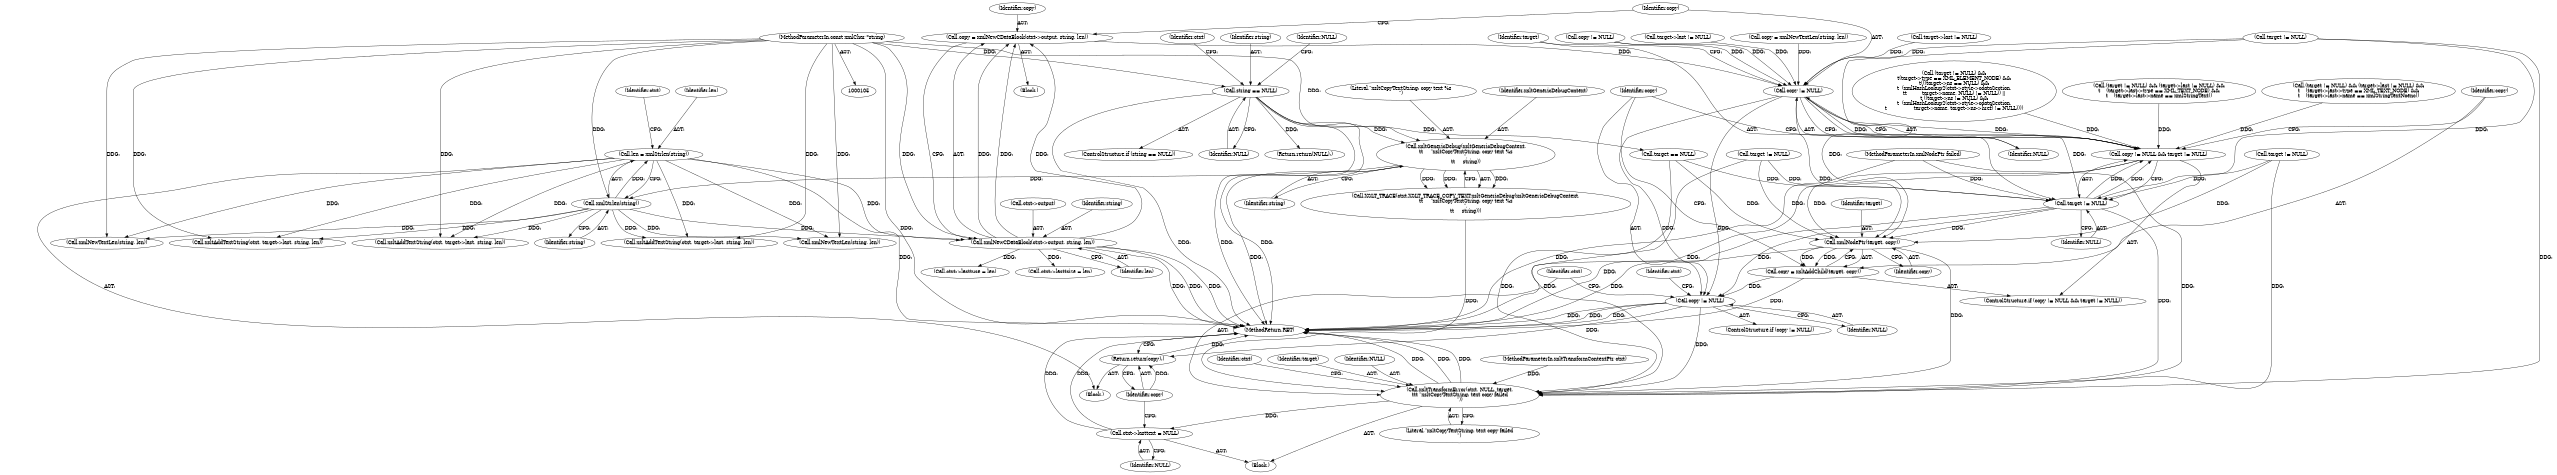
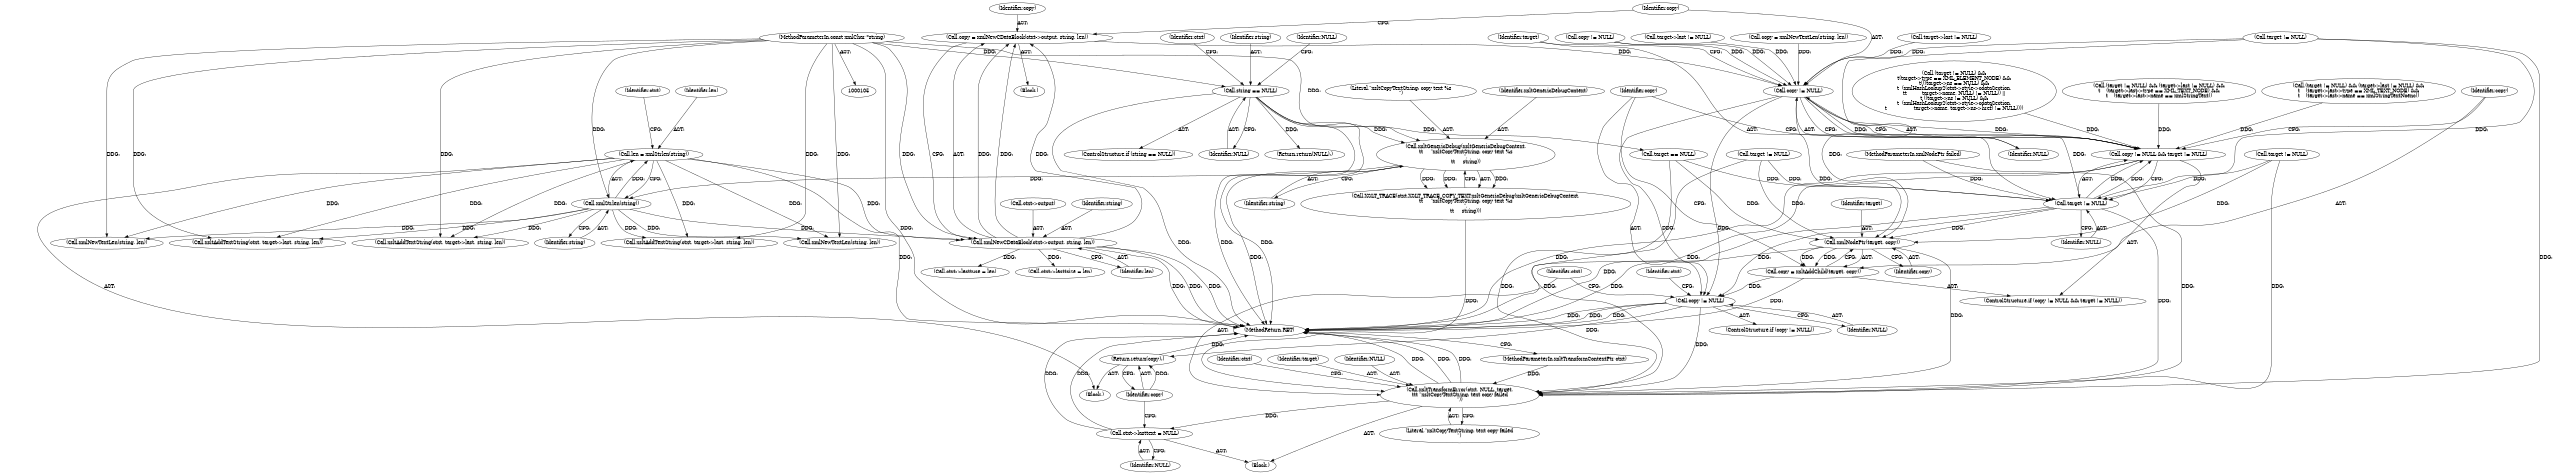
edge "(MethodParameterIn,xmlNodePtr failed)" -> "(Call,xmlNodePtr(target, copy))": removed, label "DDG:"
edge "(MethodReturn,RET)" -> "(Return,return(copy);)": now "(MethodReturn,RET)" -> "(MethodParameterIn,xsltTransformContextPtr ctxt)"
